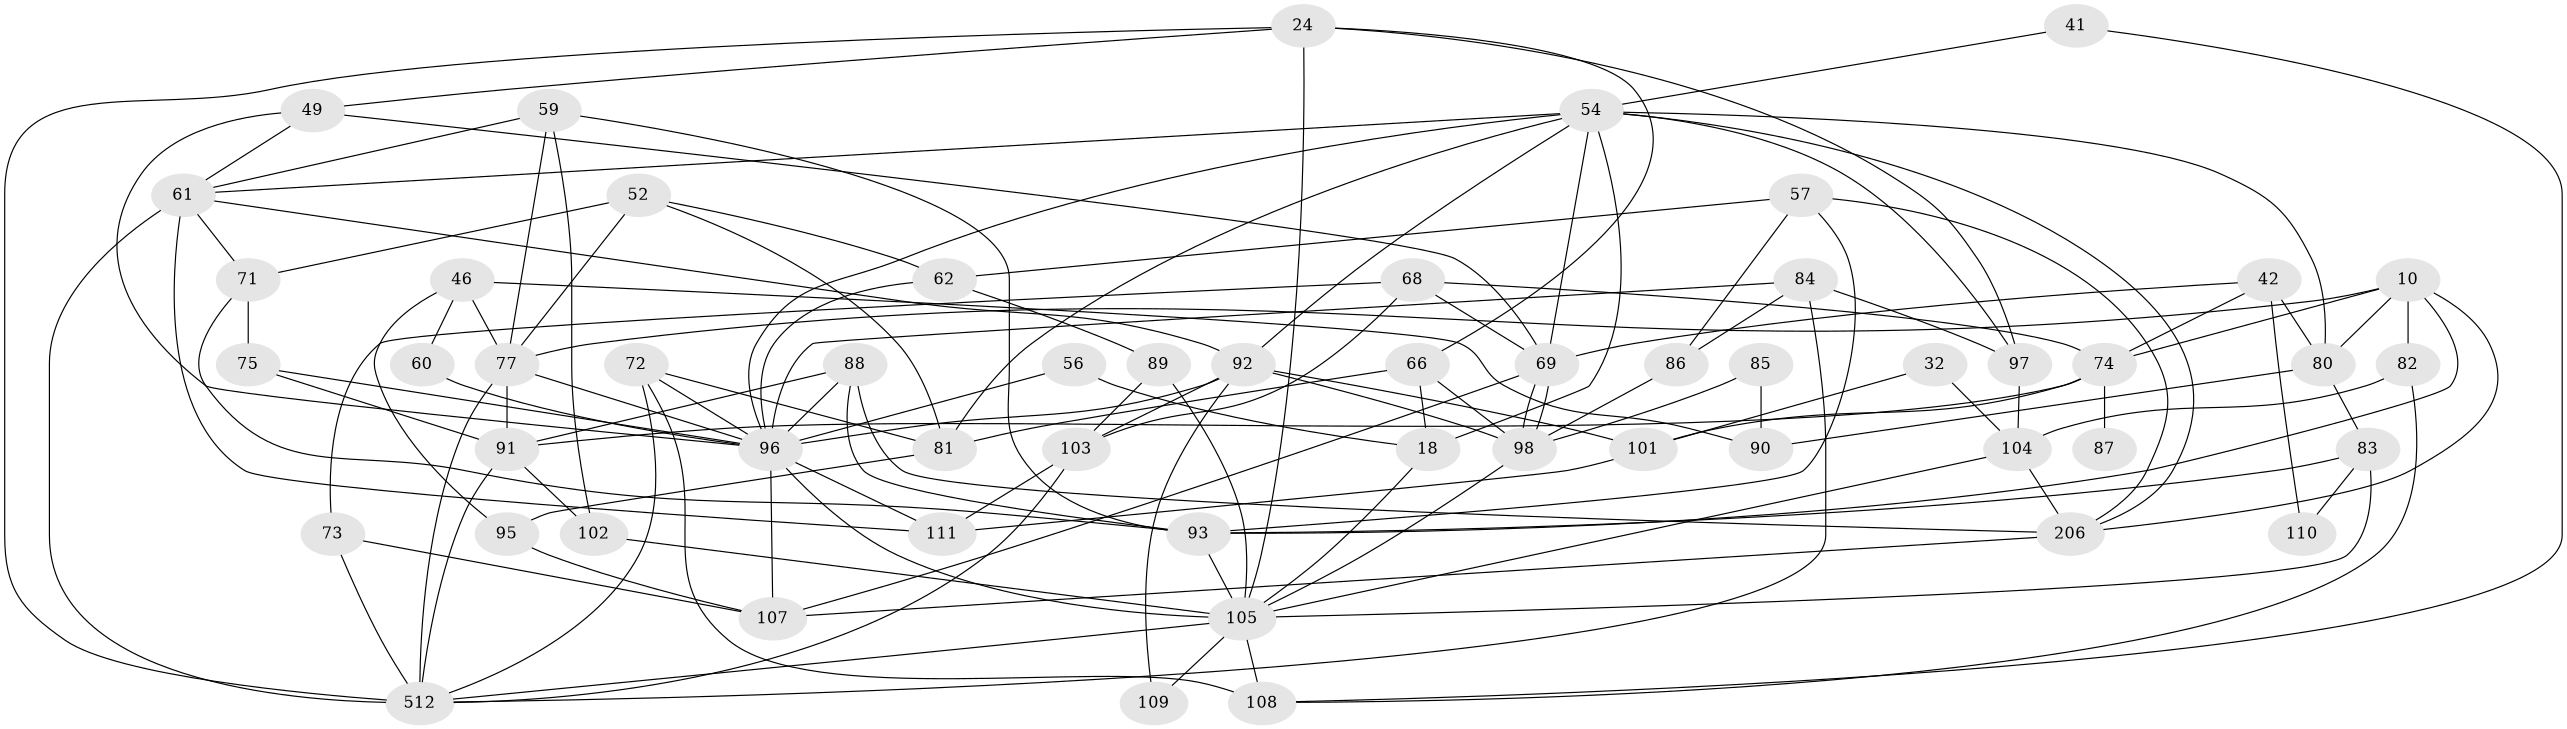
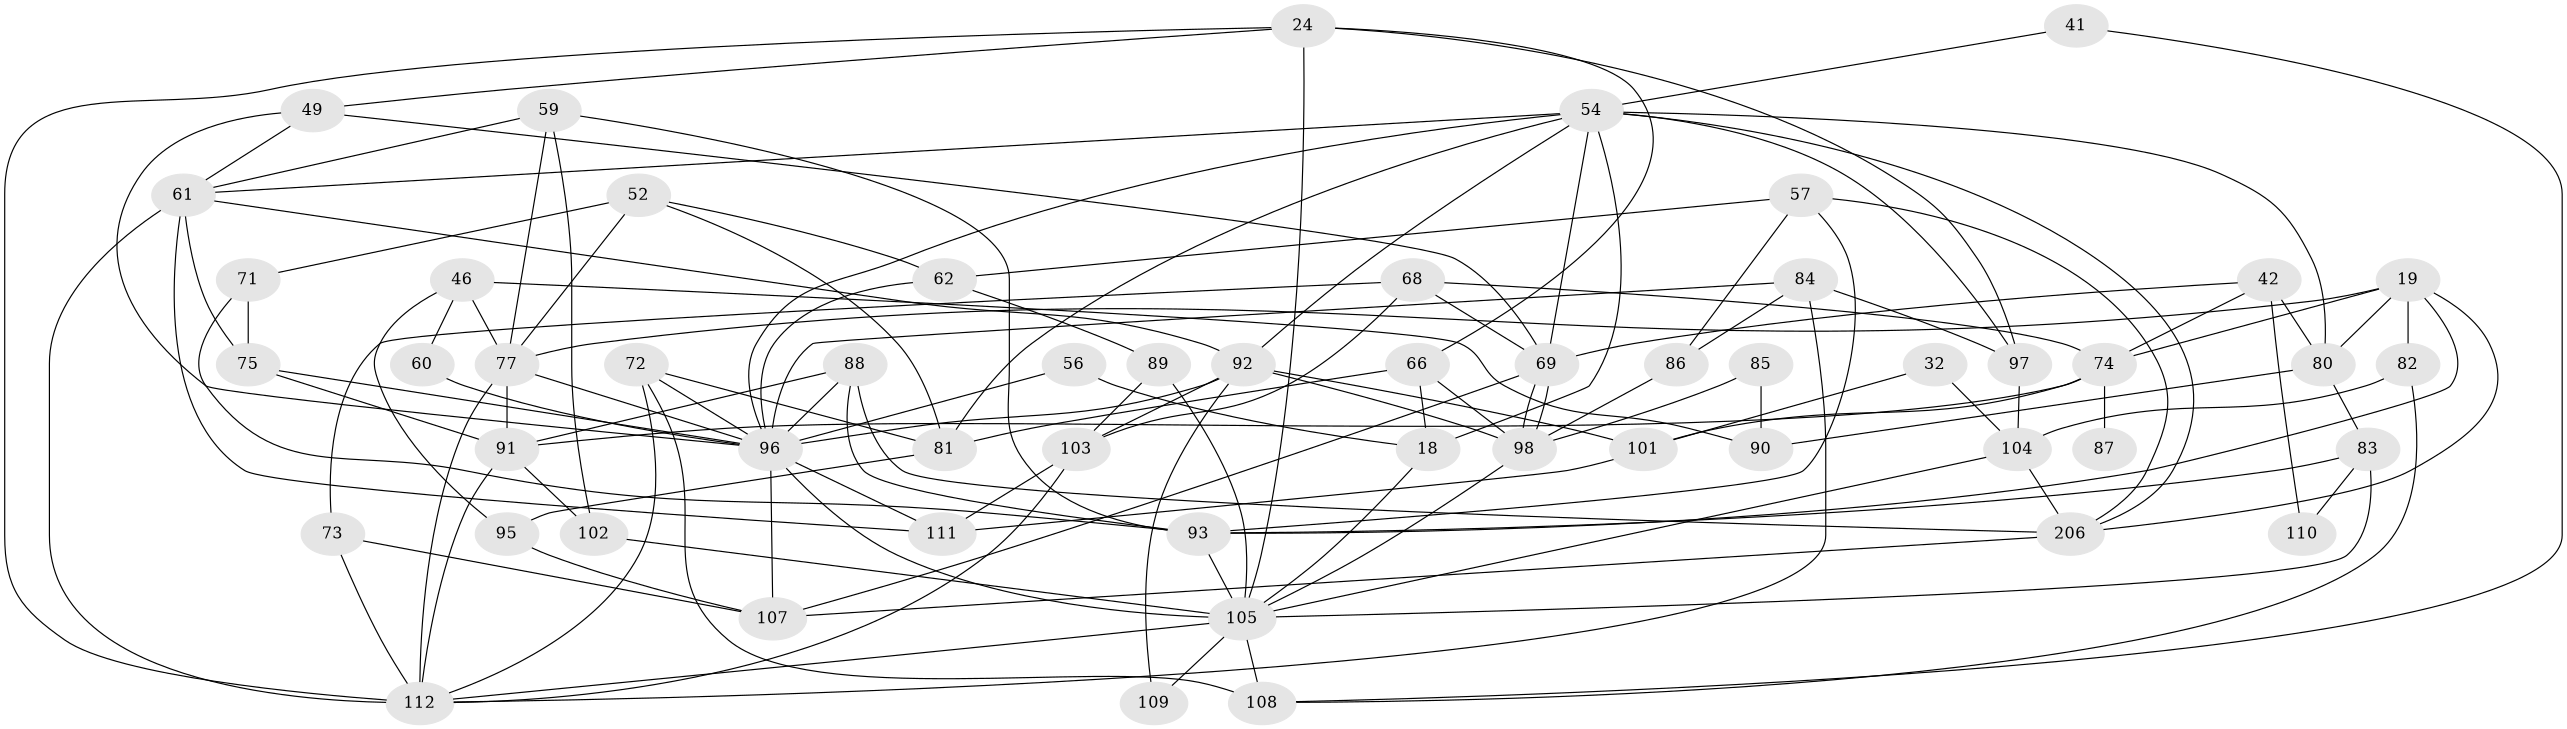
edge "61" -- "71": now "61" -- "75"
node "10": label "10" -> "19"
node "512": label "512" -> "112"
